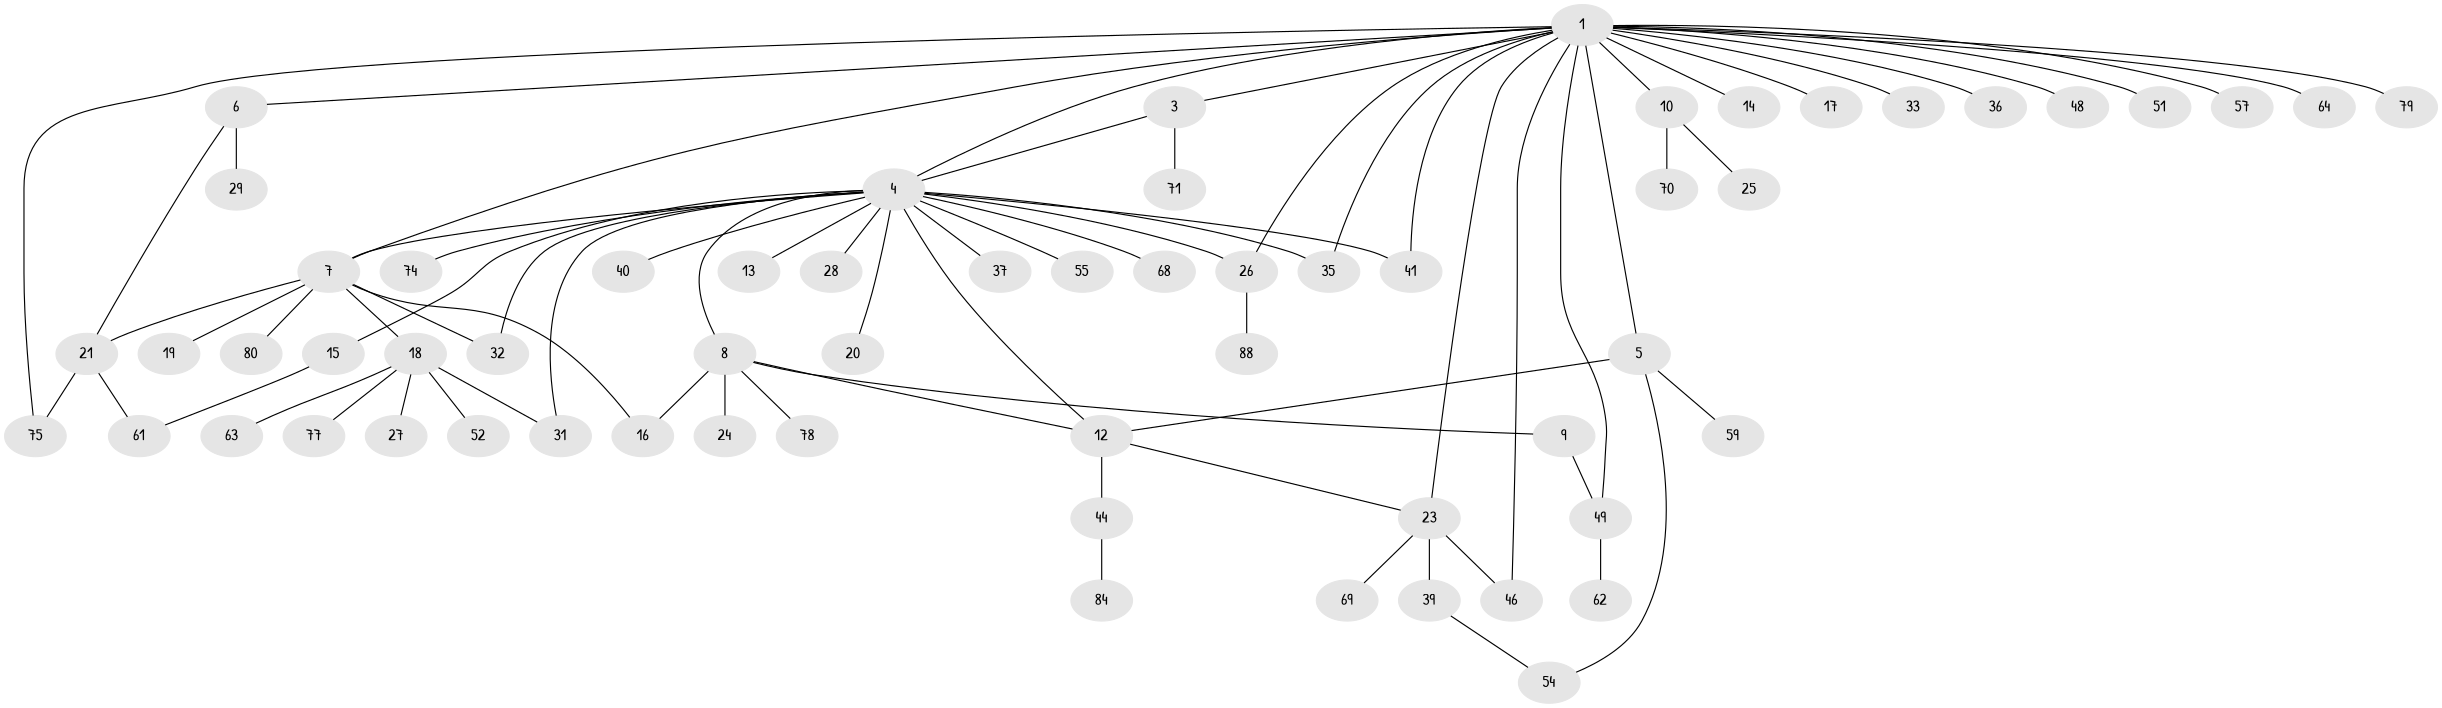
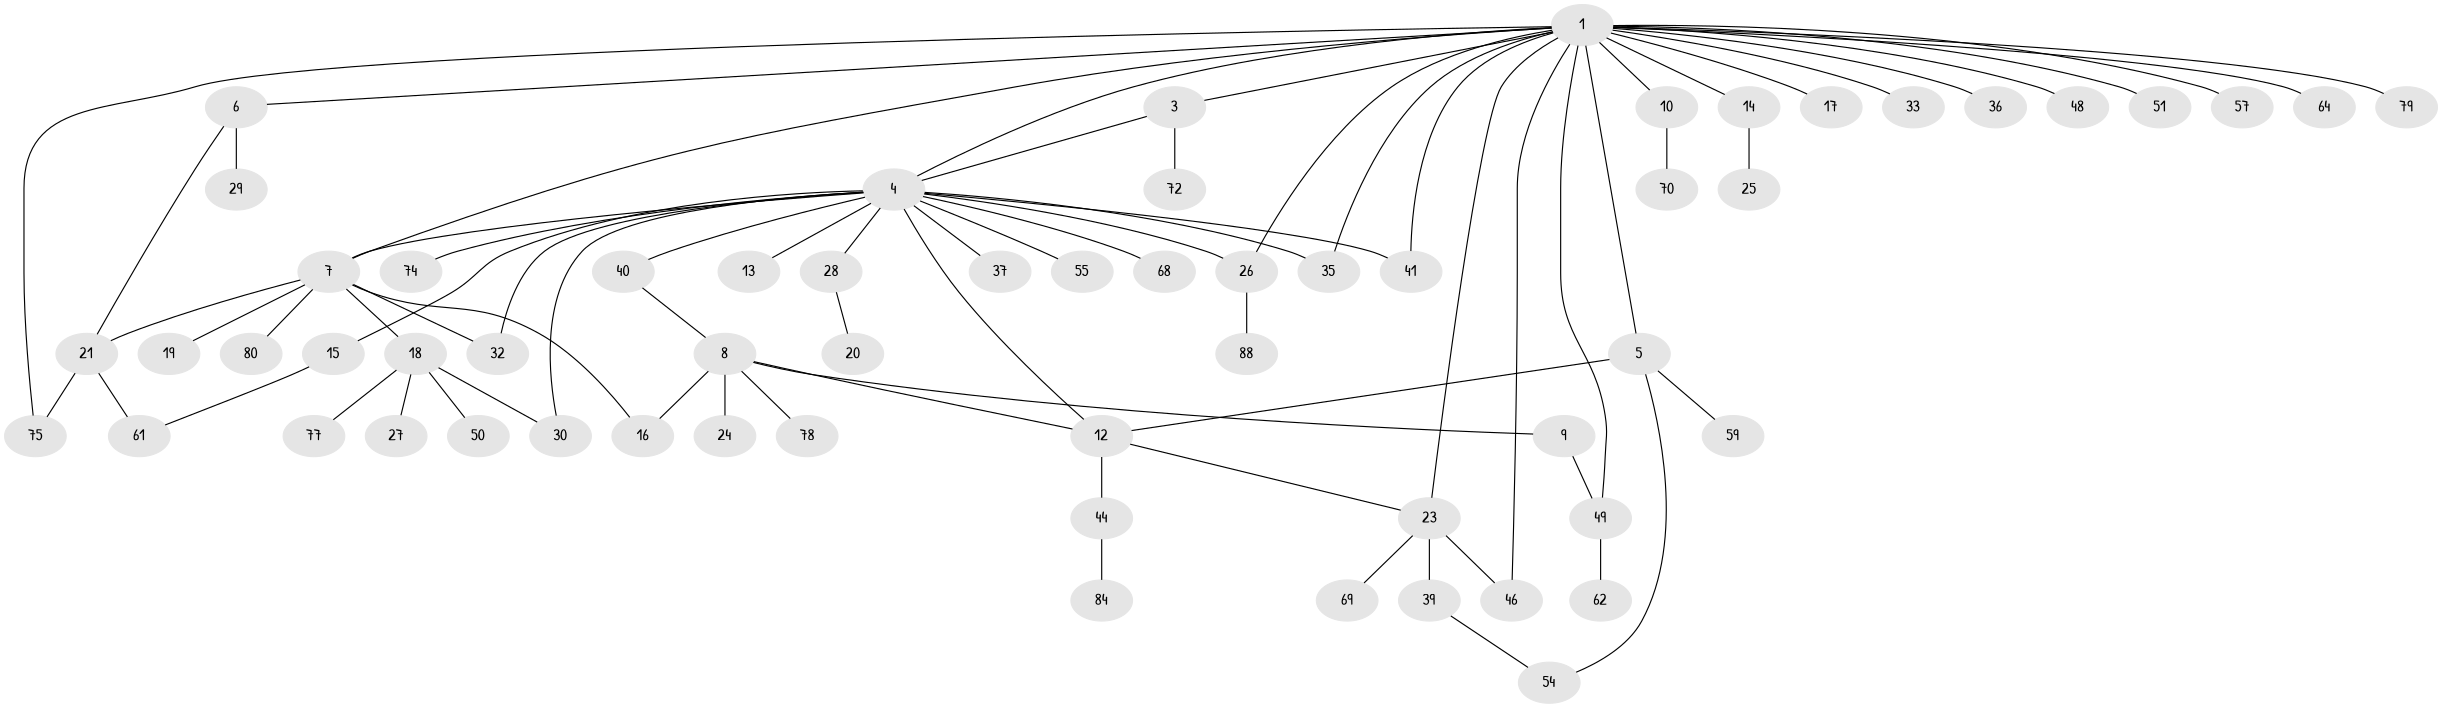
edge "10" -- "25": now "14" -- "25"
node "71": label "71" -> "72"
edge "4" -- "8": now "40" -- "8"
edge "4" -- "20": now "28" -- "20"
node "63": removed
node "52": label "52" -> "50"
node "31": label "31" -> "30"
